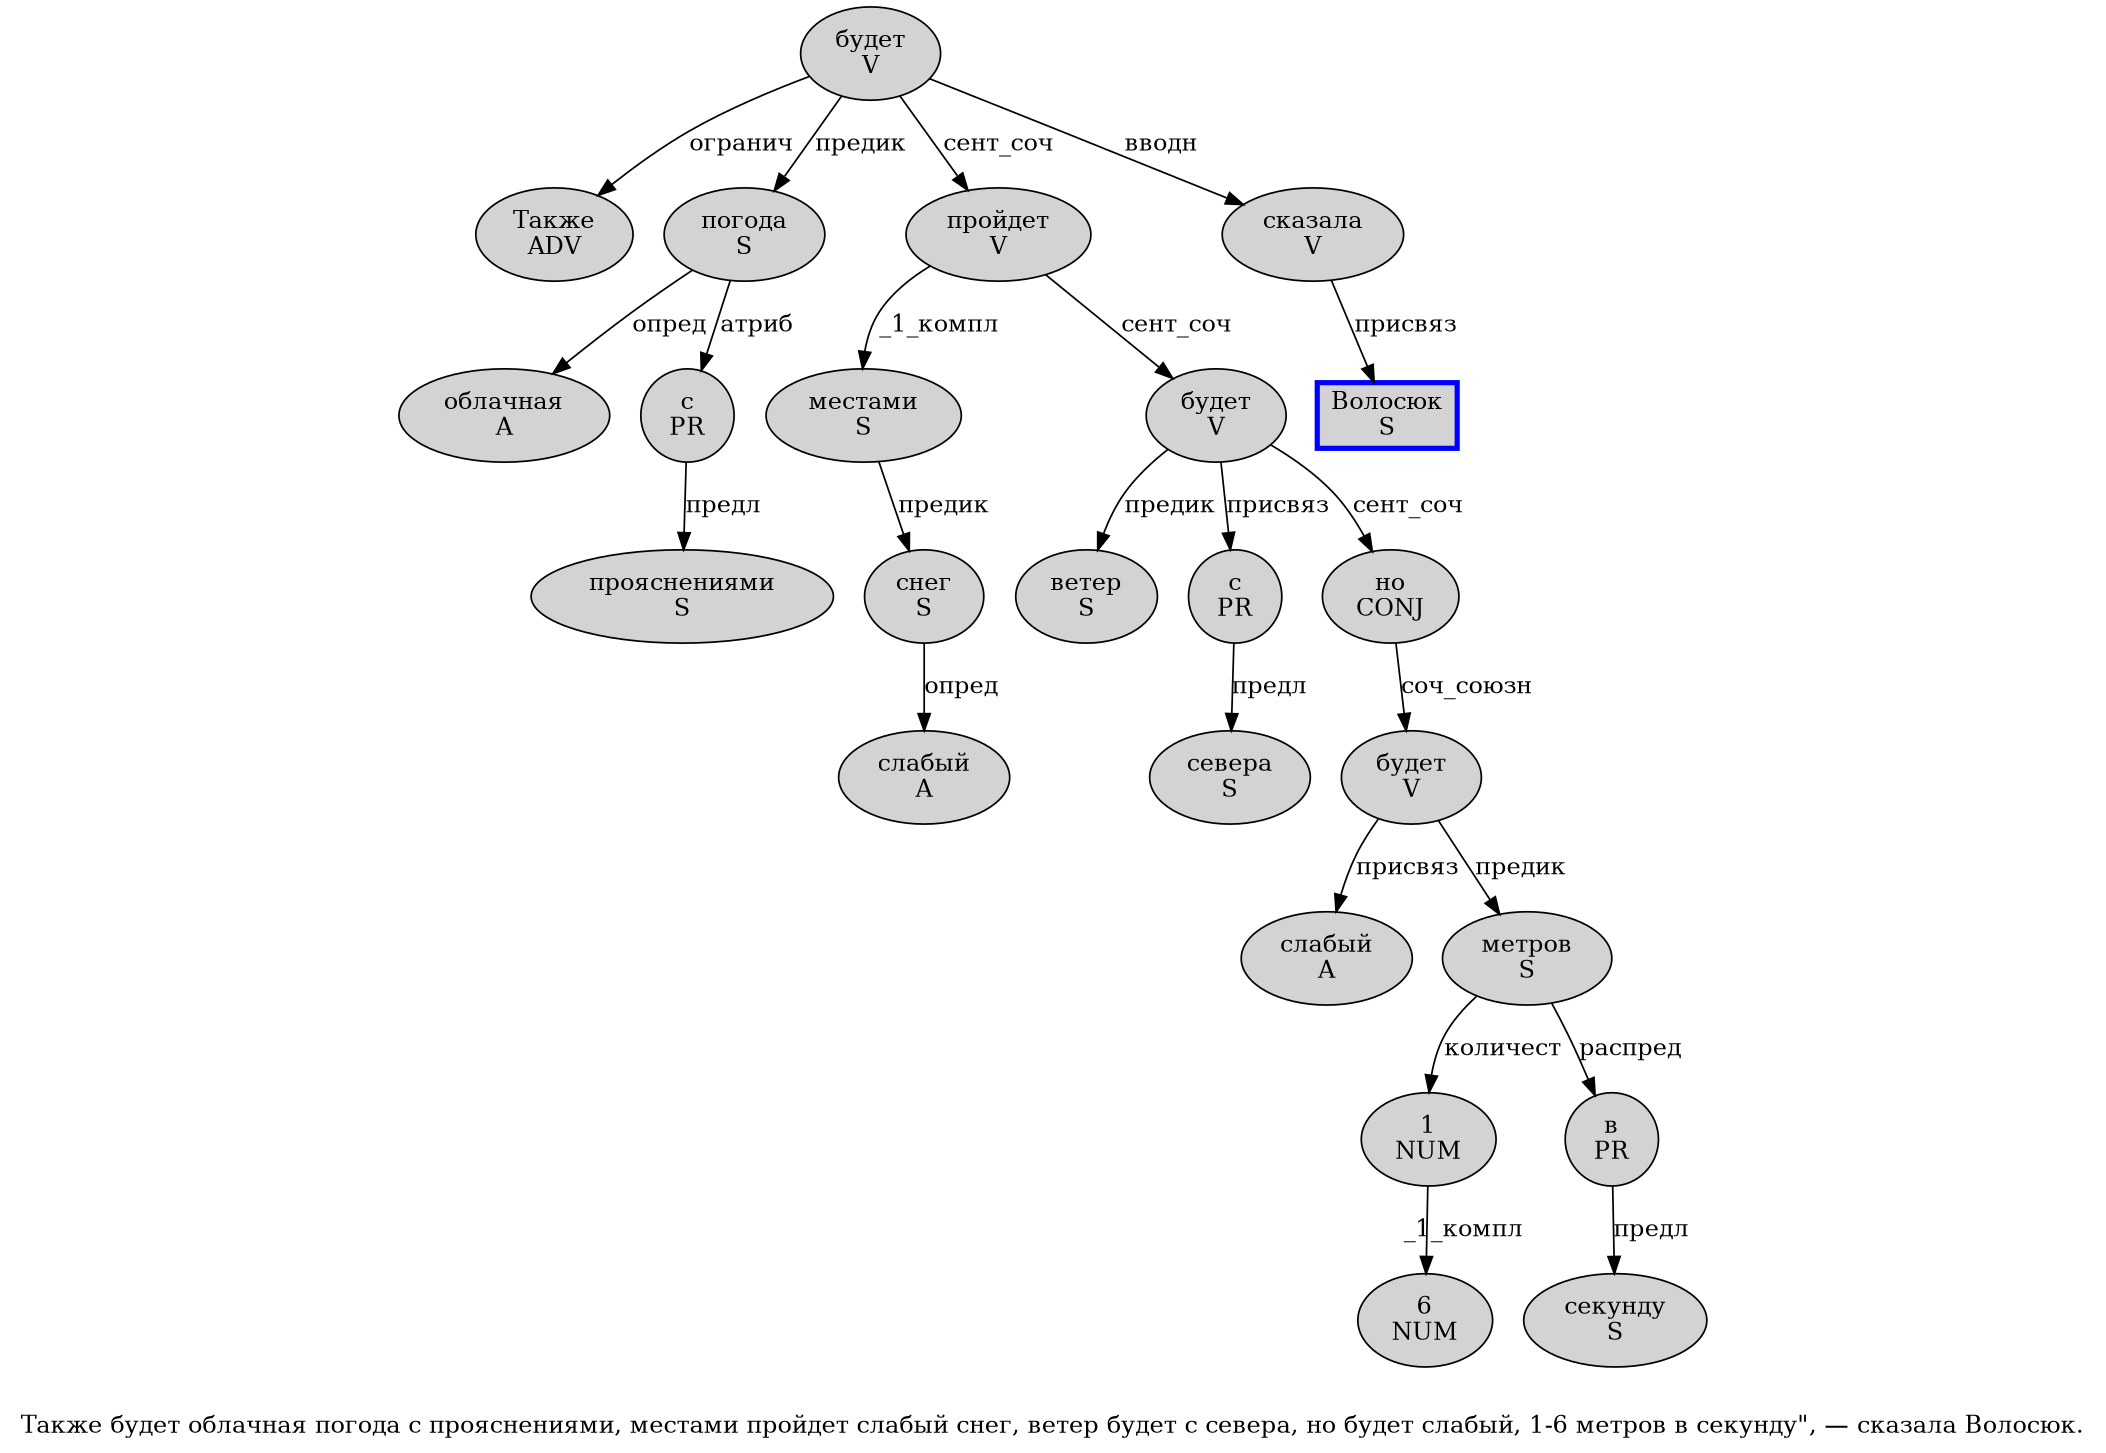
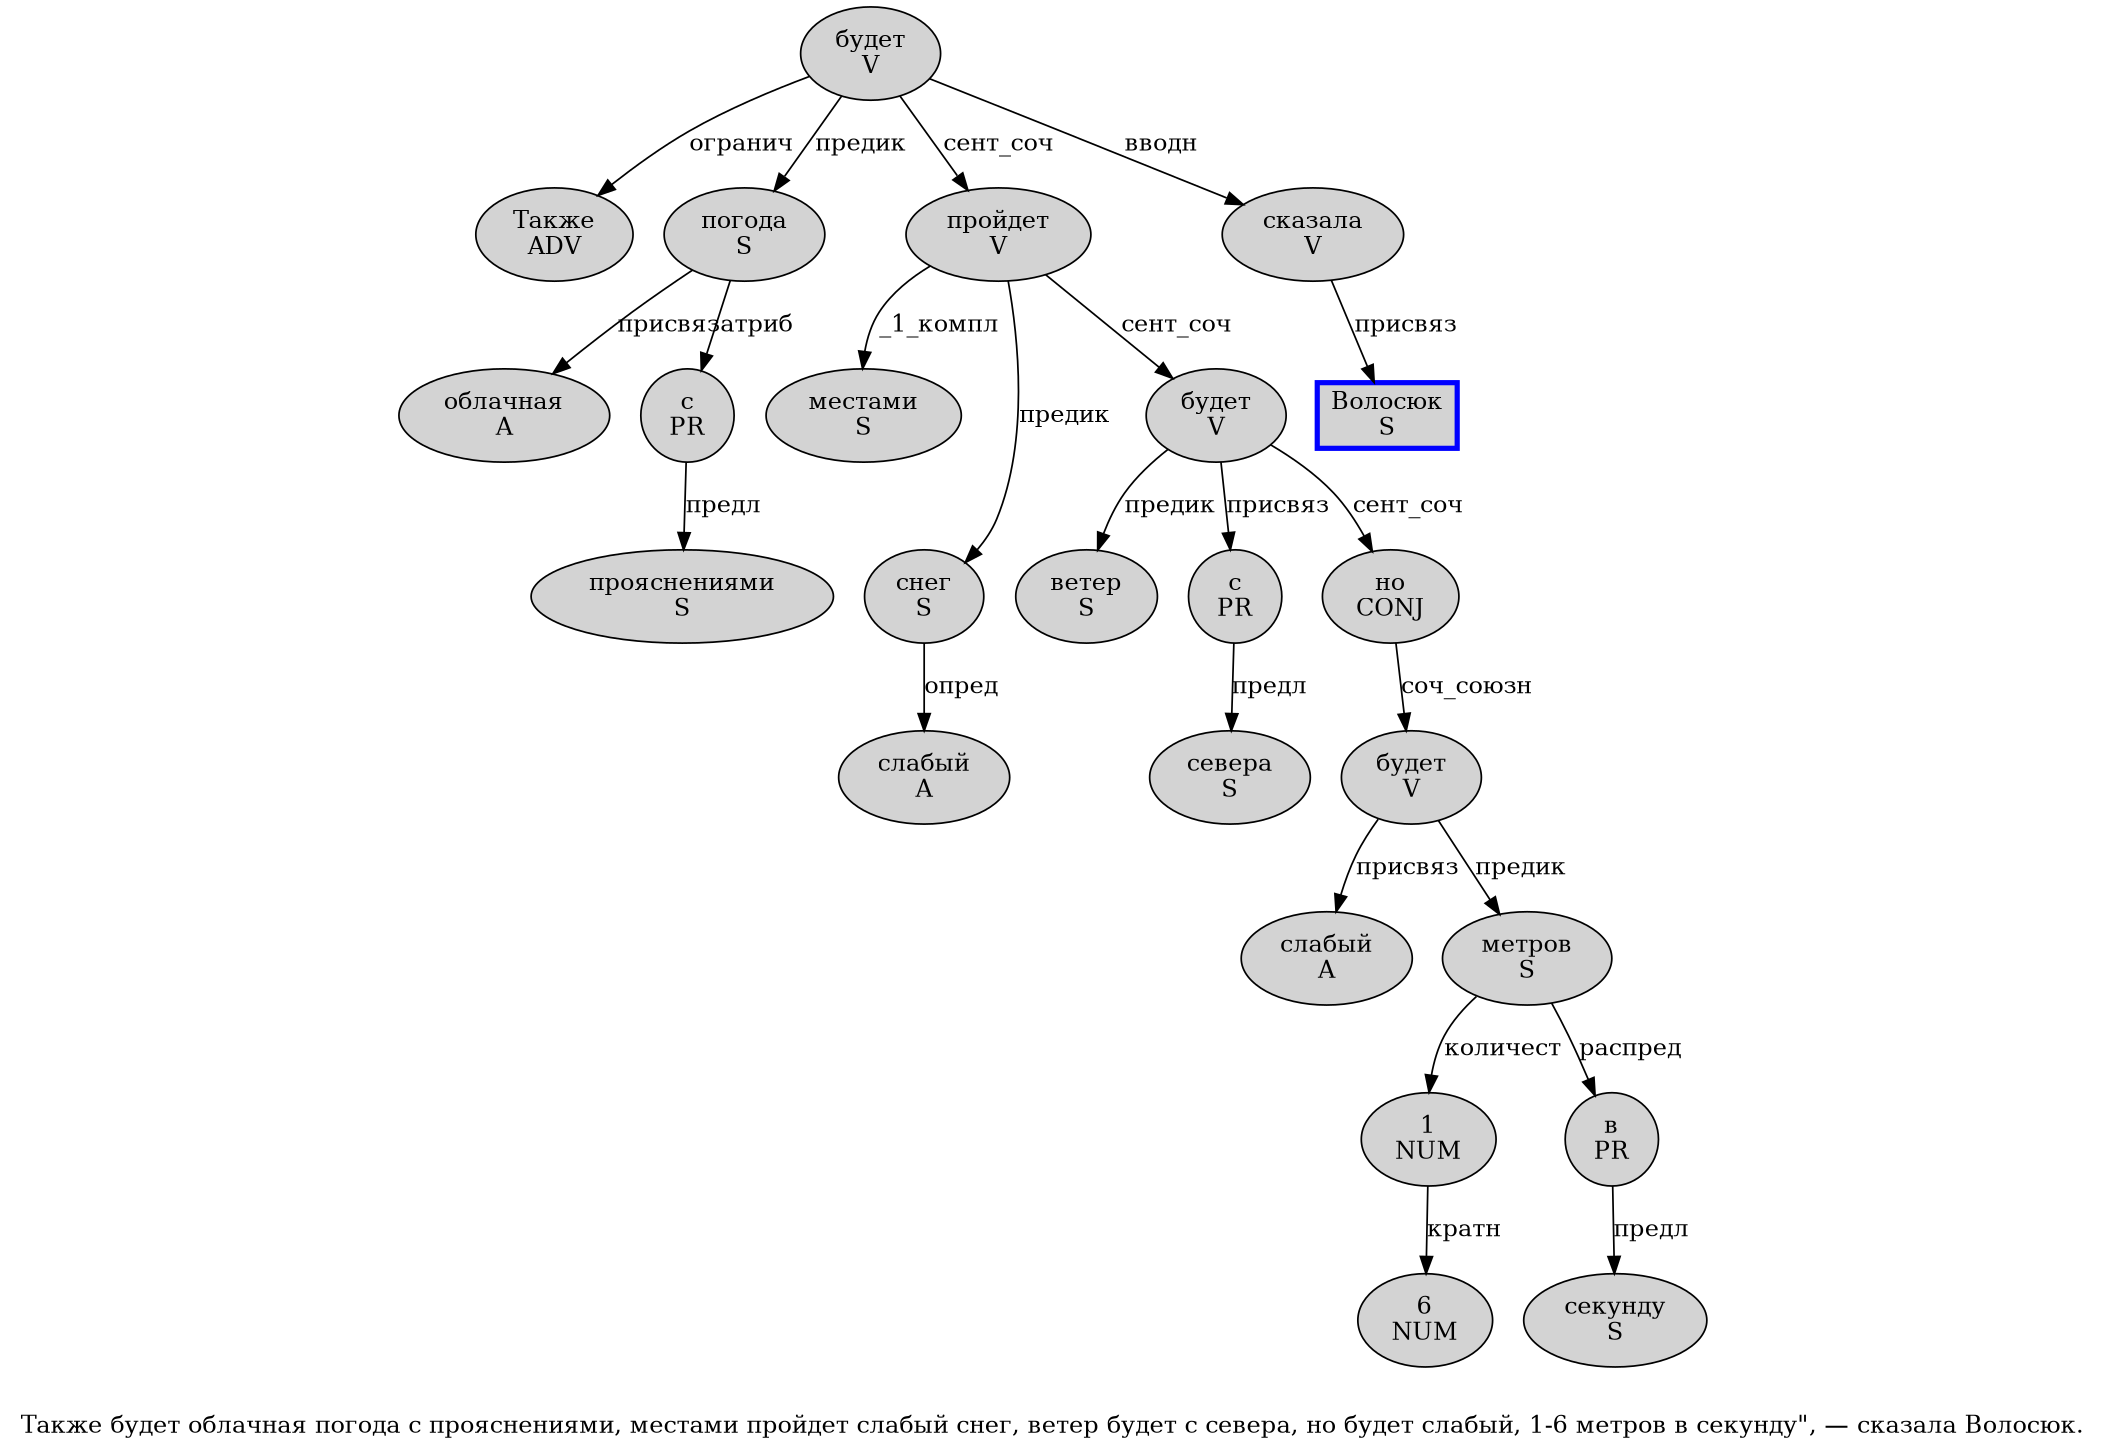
edge "погода S" -> "облачная A": label "опред" -> "присвяз"
edge "местами S" -> "снег S": now "пройдет V" -> "снег S"
edge "1 NUM" -> "6 NUM": label "_1_компл" -> "кратн"
